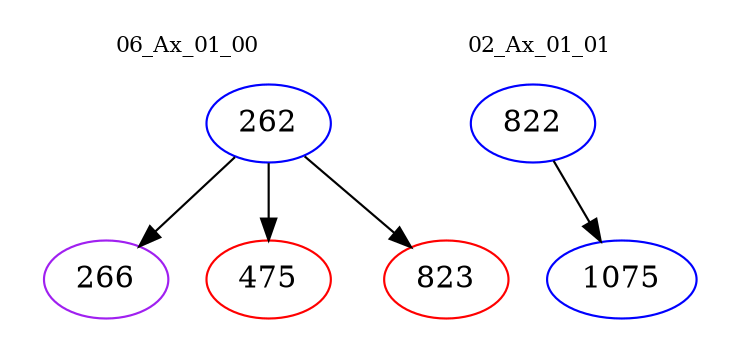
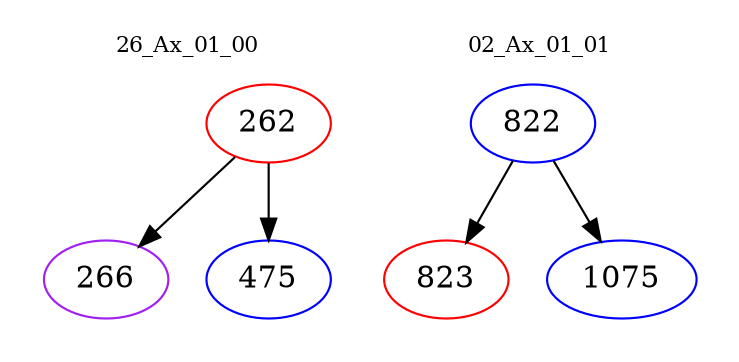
cluster "06_Ax_01_00": label "06_Ax_01_00" -> "26_Ax_01_00"
node "262": color blue -> red
edge "262" -> "823": now "822" -> "823"
node "475": color red -> blue
